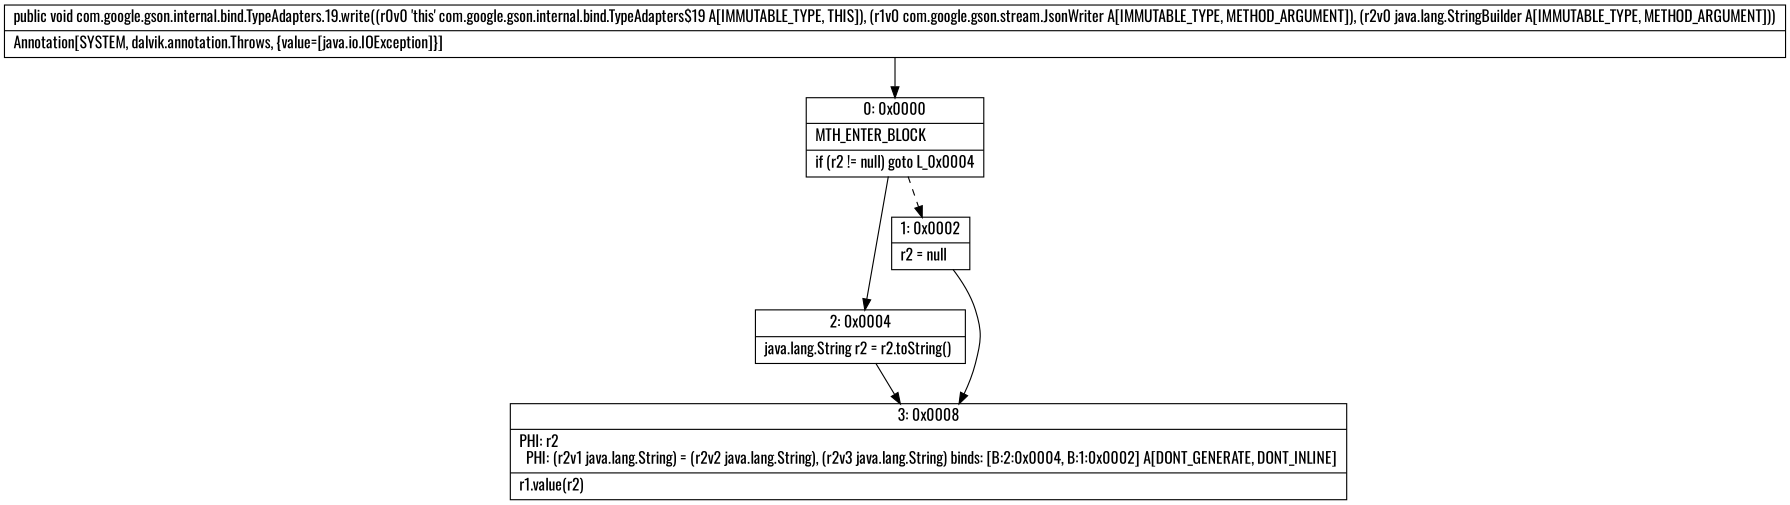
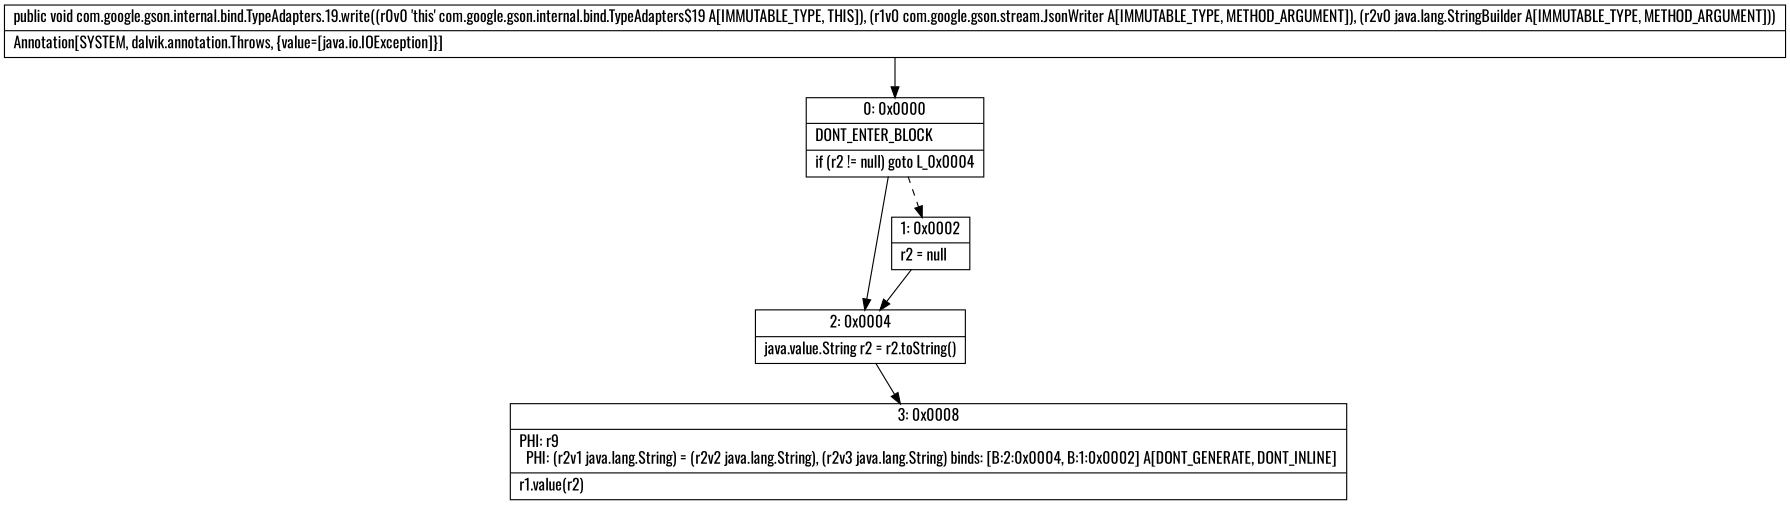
node "0: 0x0000": text "MTH_ENTER_BLOCK" -> "DONT_ENTER_BLOCK"
edge "1: 0x0002" -> "3: 0x0008": now "1: 0x0002" -> "2: 0x0004"
node "2: 0x0004": text "java.lang.String r2 = r2.toString()" -> "java.value.String r2 = r2.toString()"
node "3: 0x0008": text "PHI: r2" -> "PHI: r9"
